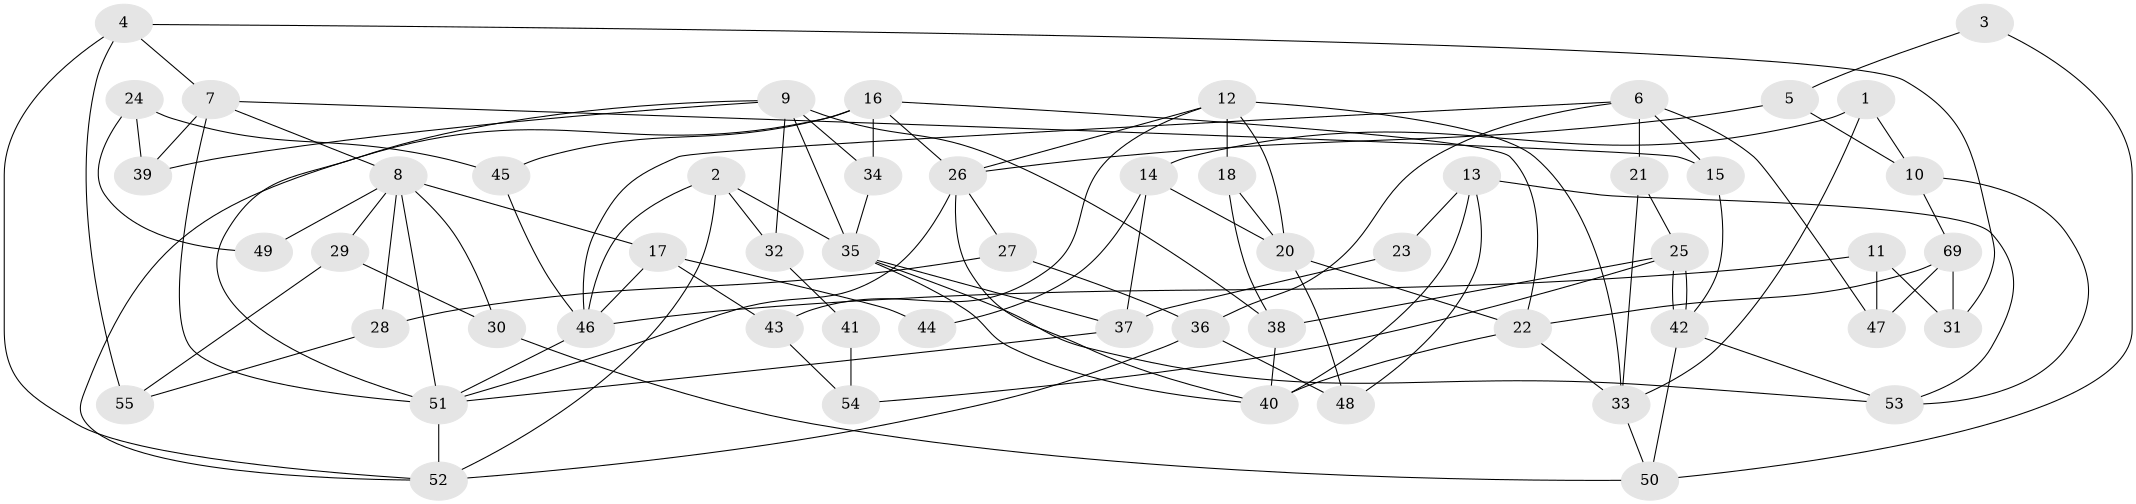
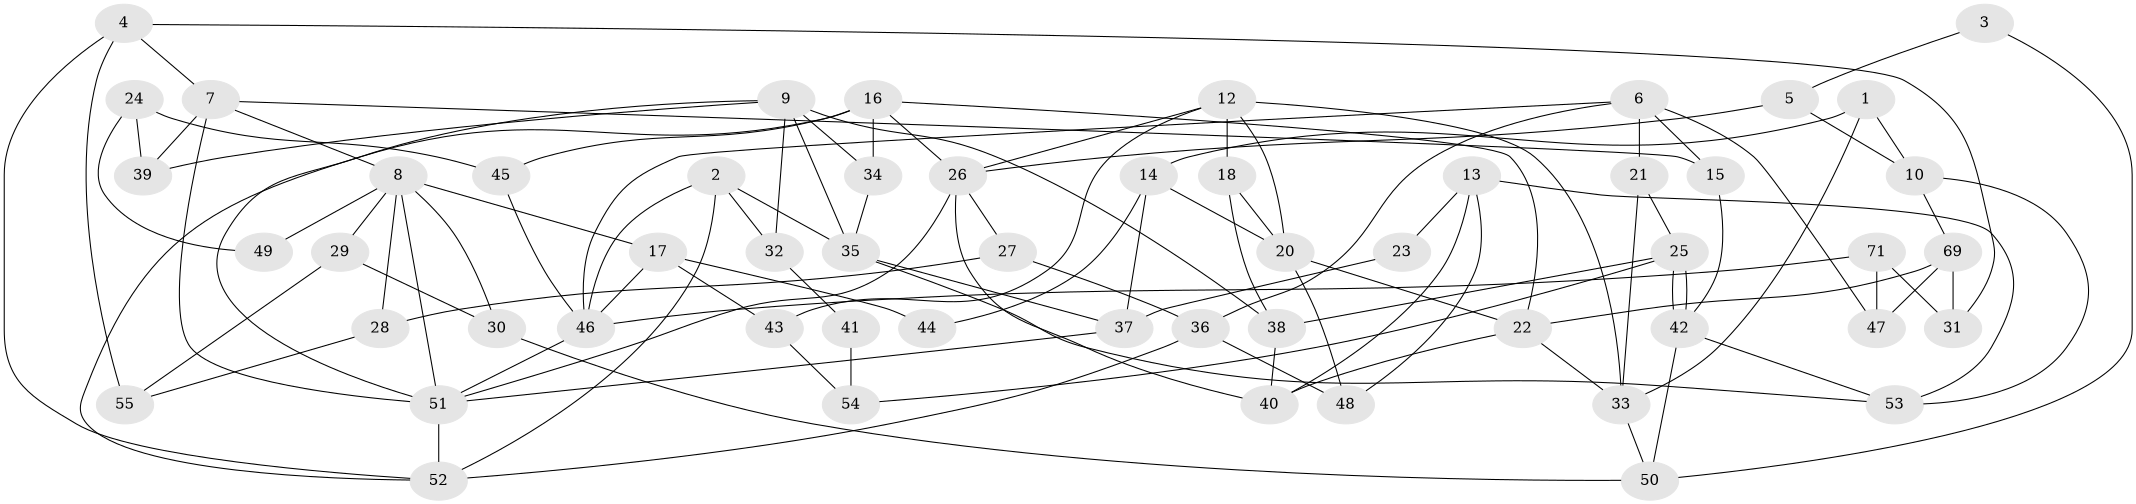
node "11": label "11" -> "71"
edge "35" -- "40": removed
